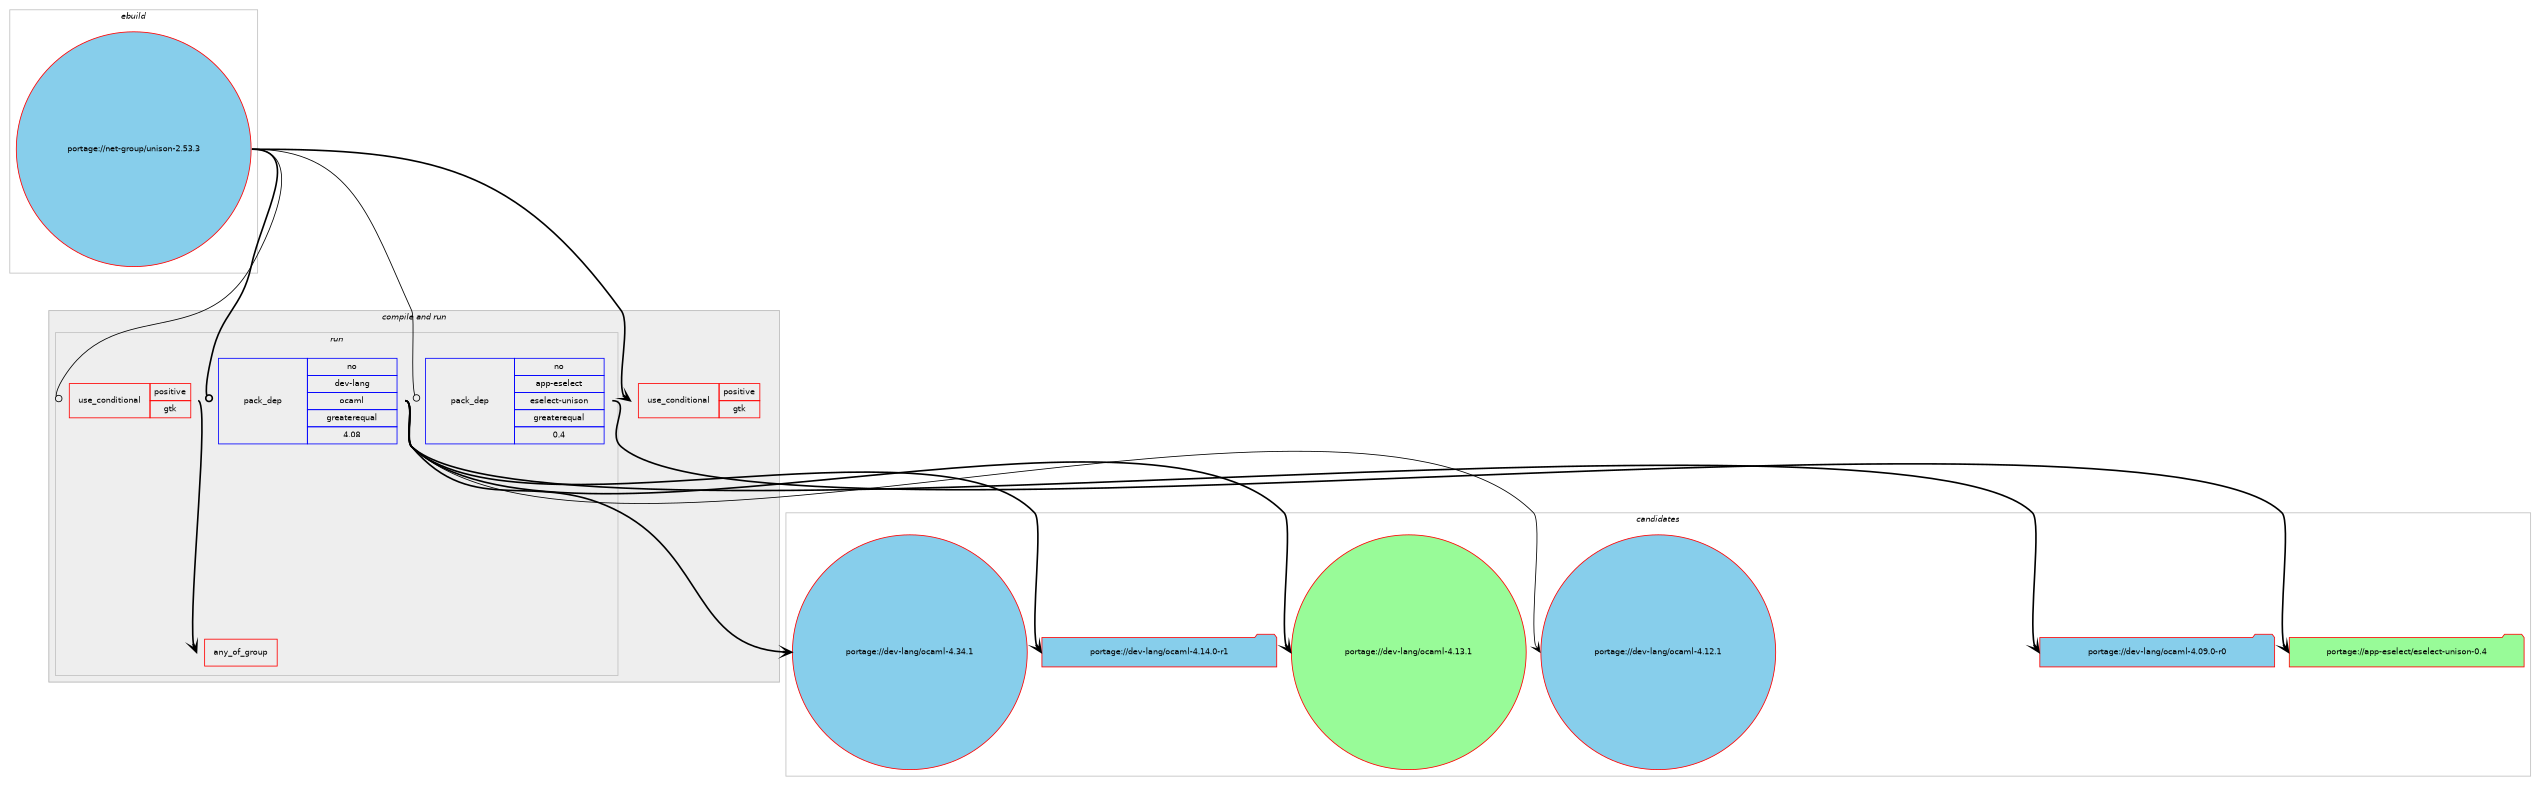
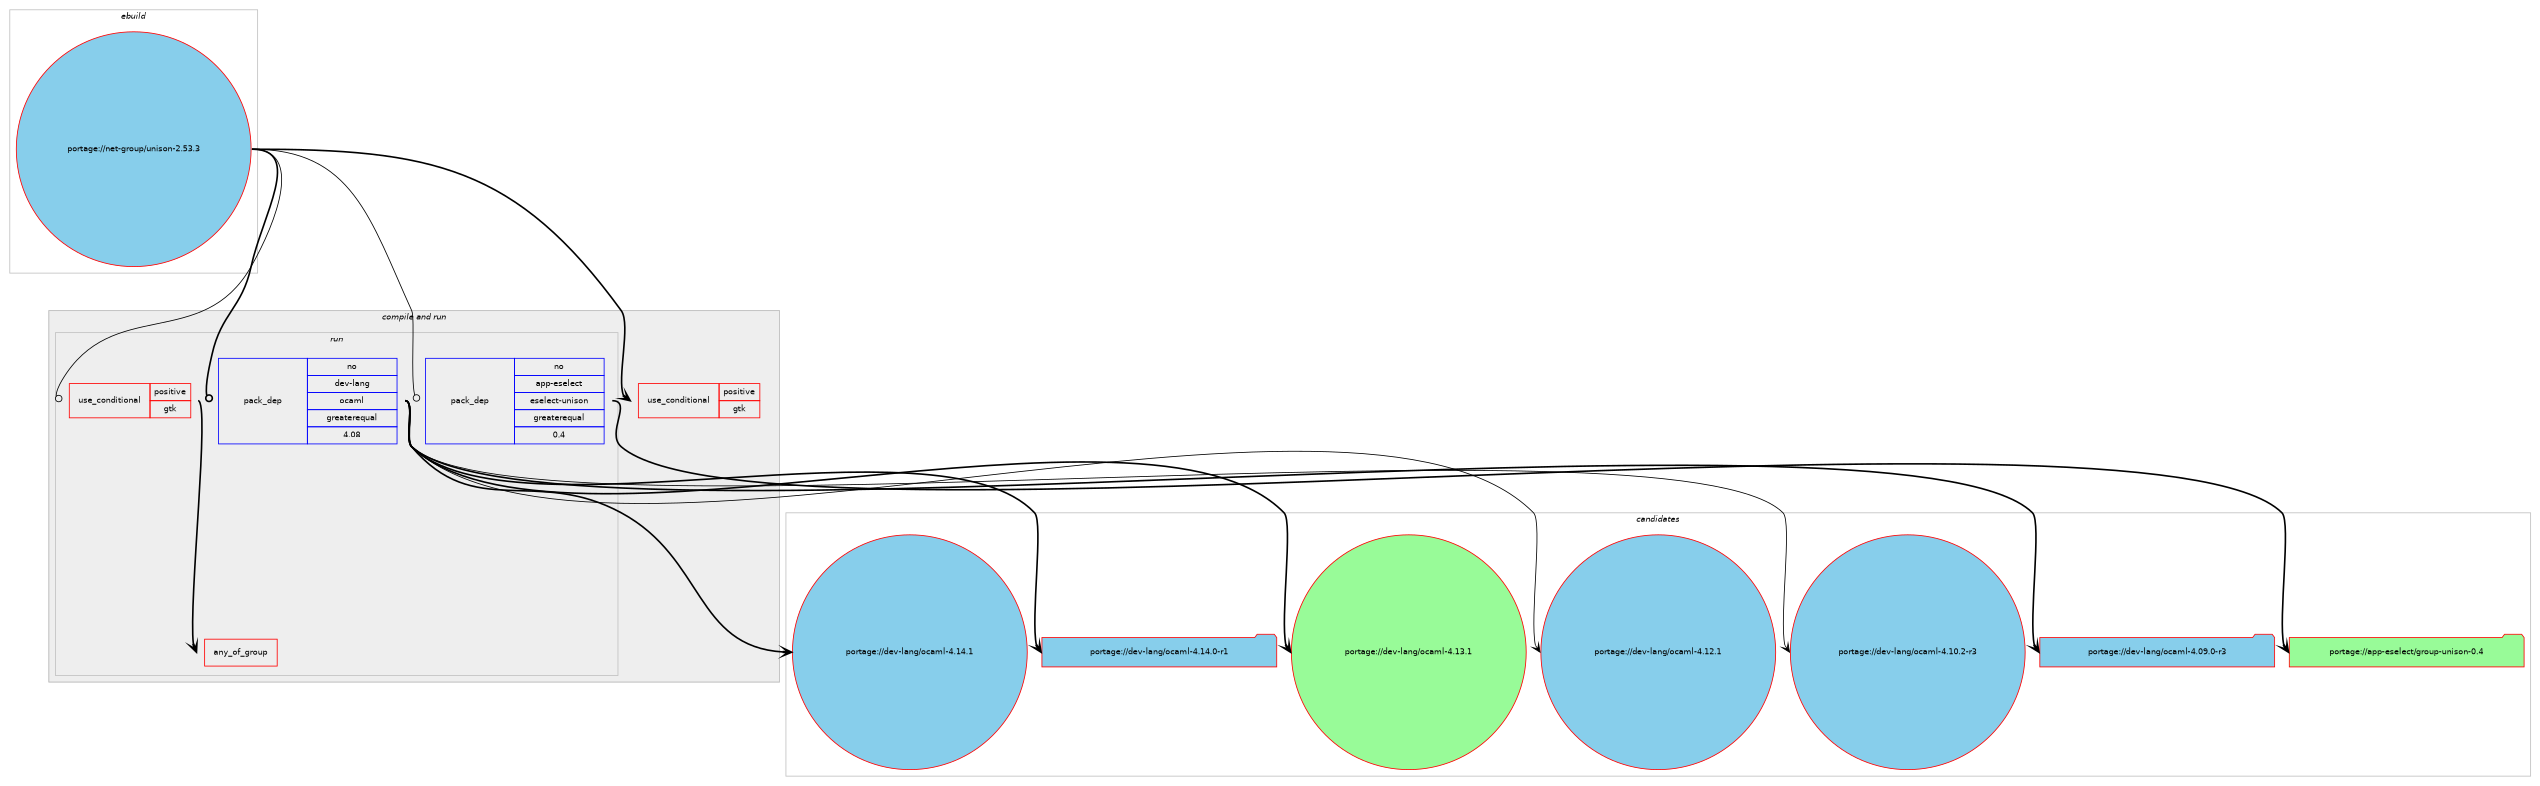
node "portage://dev-lang/ocaml-4.34.1": label "portage://dev-lang/ocaml-4.34.1" -> "portage://dev-lang/ocaml-4.14.1"
node "portage://dev-lang/ocaml-4.10.2-r3": added
node "portage://dev-lang/ocaml-4.09.0-r0": label "portage://dev-lang/ocaml-4.09.0-r0" -> "portage://dev-lang/ocaml-4.09.0-r3"
node "portage://app-eselect/eselect-unison-0.4": label "portage://app-eselect/eselect-unison-0.4" -> "portage://app-eselect/group-unison-0.4"
